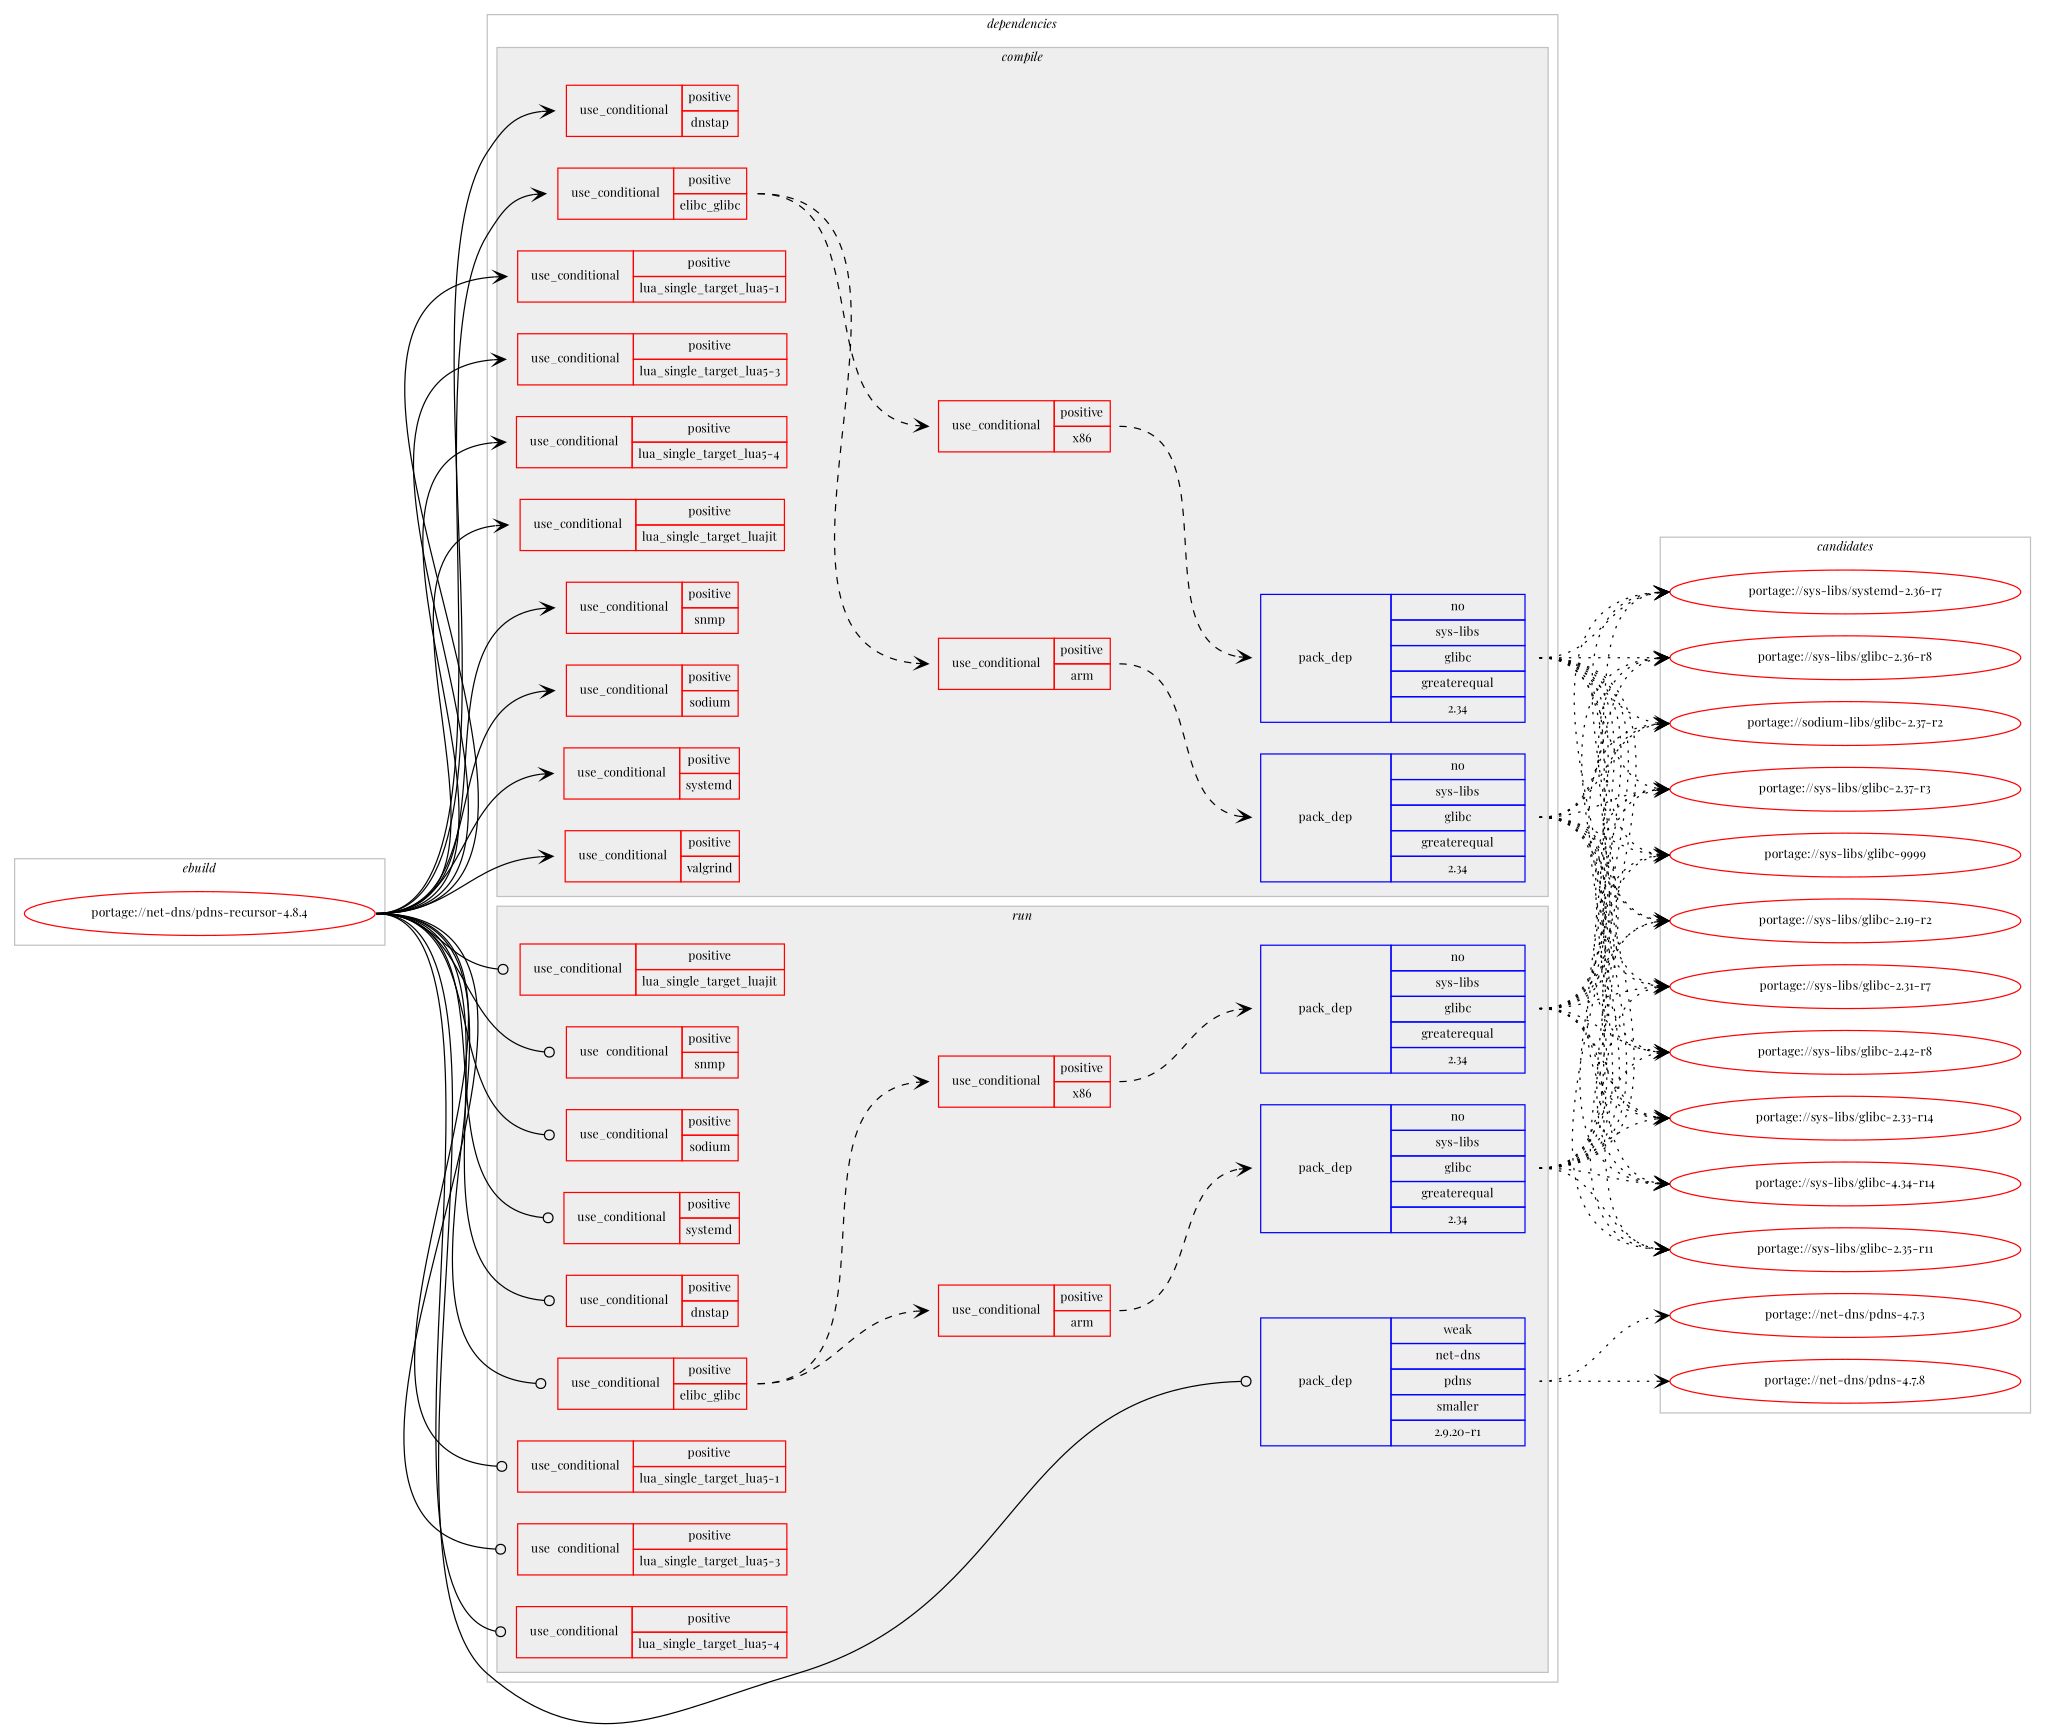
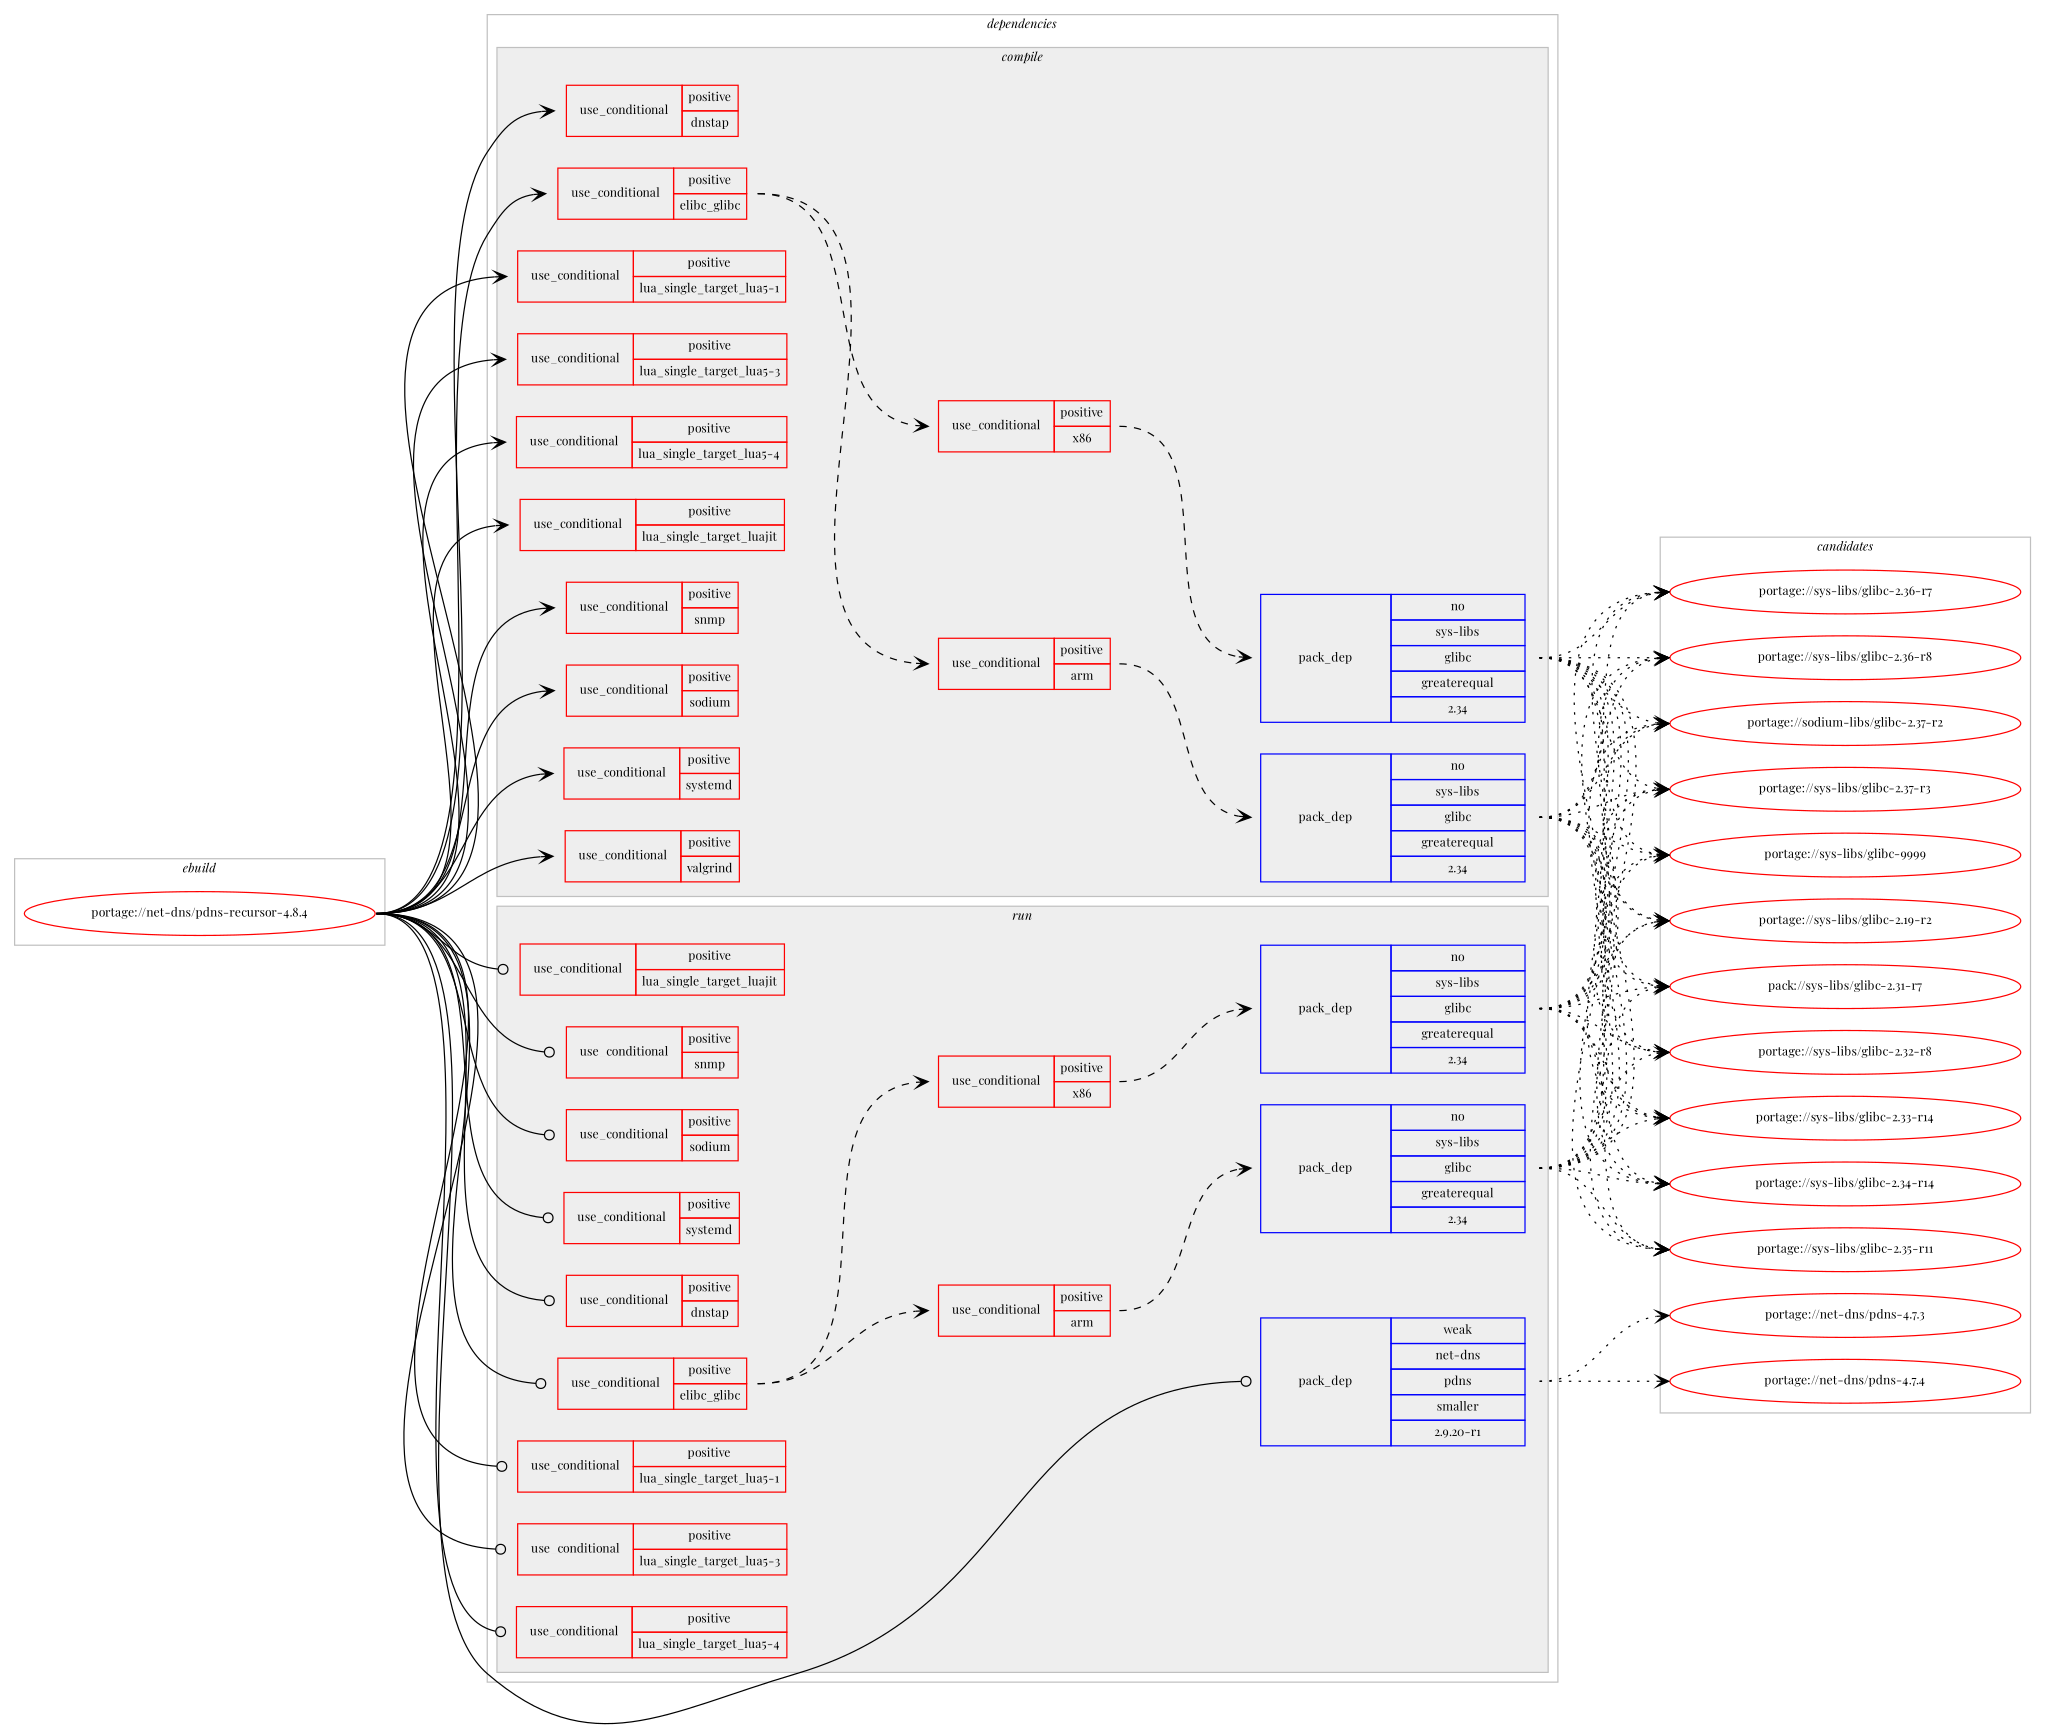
node "portage://sys-libs/systemd-2.36-r7": label "portage://sys-libs/systemd-2.36-r7" -> "portage://sys-libs/glibc-2.36-r7"
node "portage://sys-libs/glibc-2.31-r7": label "portage://sys-libs/glibc-2.31-r7" -> "pack://sys-libs/glibc-2.31-r7"
node "portage://sys-libs/glibc-2.42-r8": label "portage://sys-libs/glibc-2.42-r8" -> "portage://sys-libs/glibc-2.32-r8"
node "portage://sys-libs/glibc-4.34-r14": label "portage://sys-libs/glibc-4.34-r14" -> "portage://sys-libs/glibc-2.34-r14"
node "portage://net-dns/pdns-4.7.8": label "portage://net-dns/pdns-4.7.8" -> "portage://net-dns/pdns-4.7.4"
